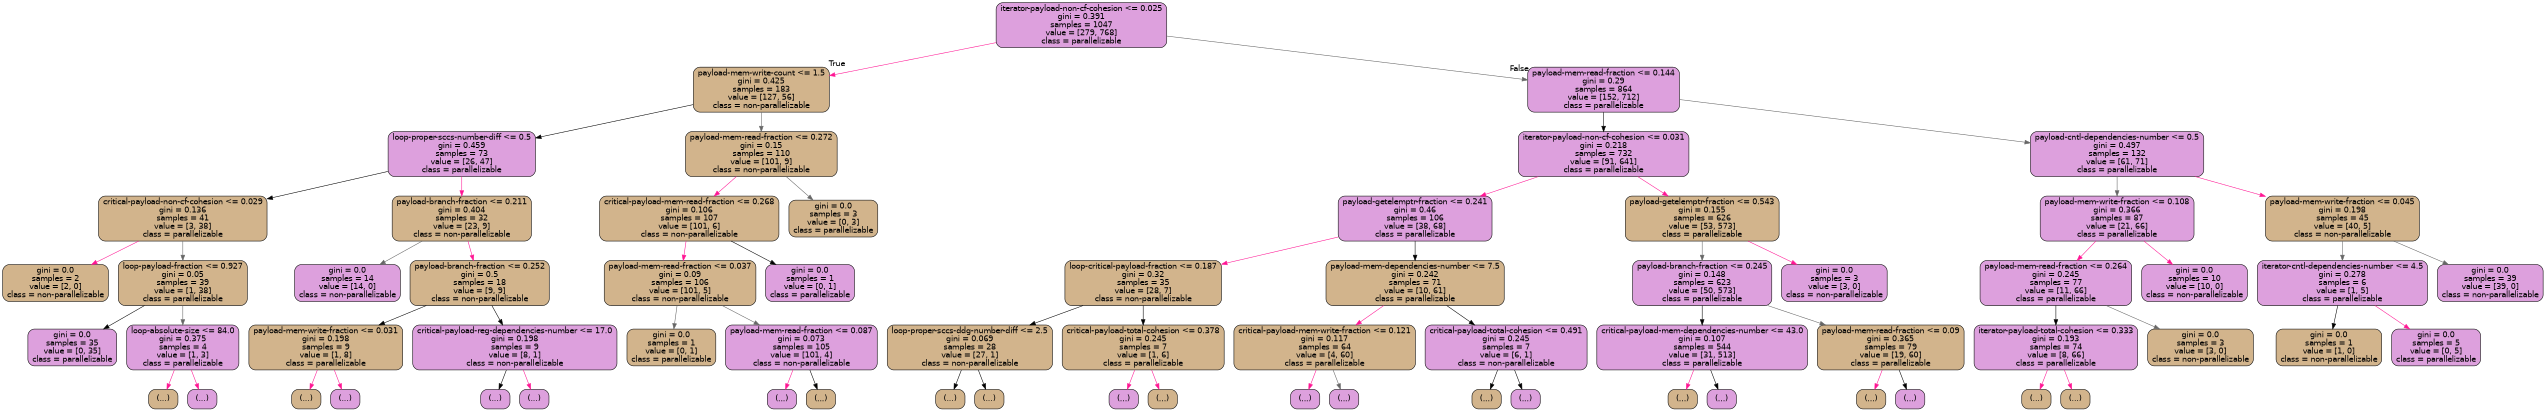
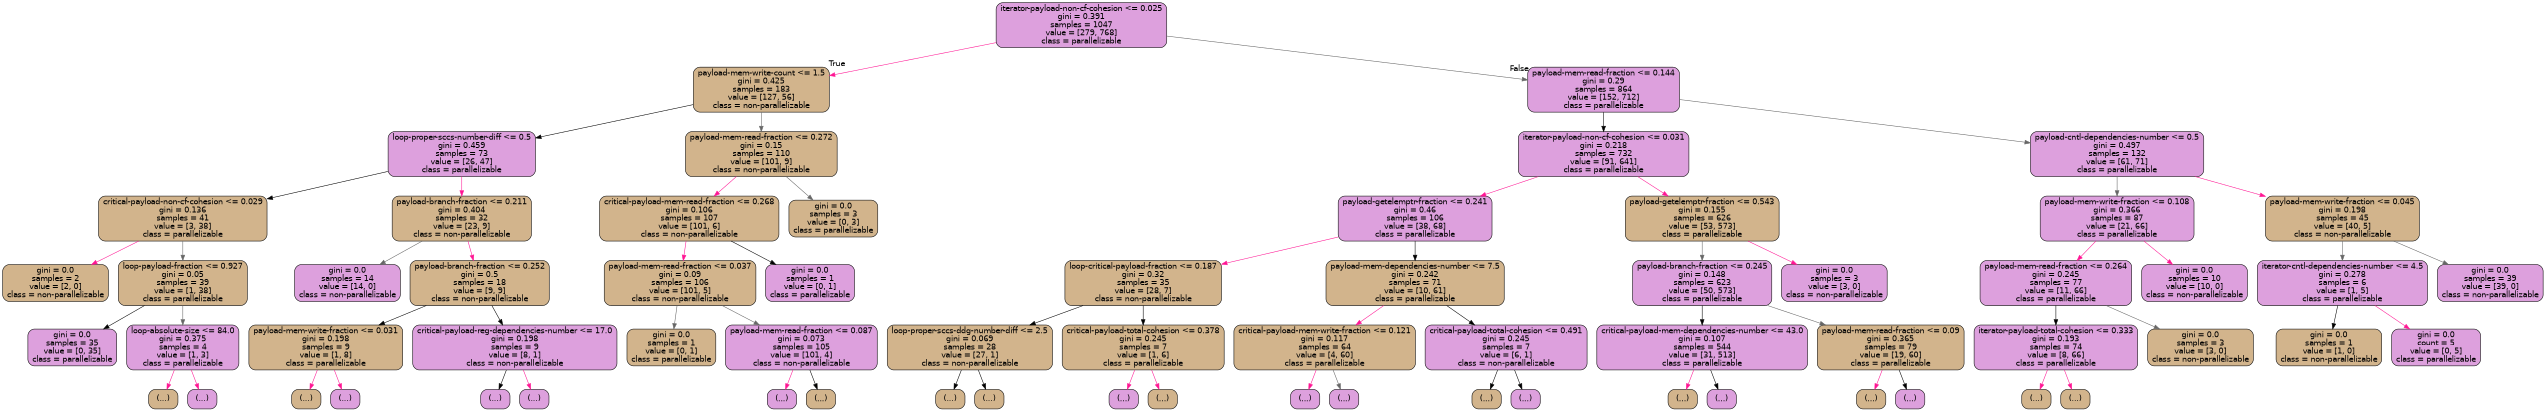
node "gini = 0.0 samples = 5 value = [0, 5] class = parallelizable": label "gini = 0.0 samples = 5 value = [0, 5] class = parallelizable" -> "gini = 0.0 count = 5 value = [0, 5] class = parallelizable"
